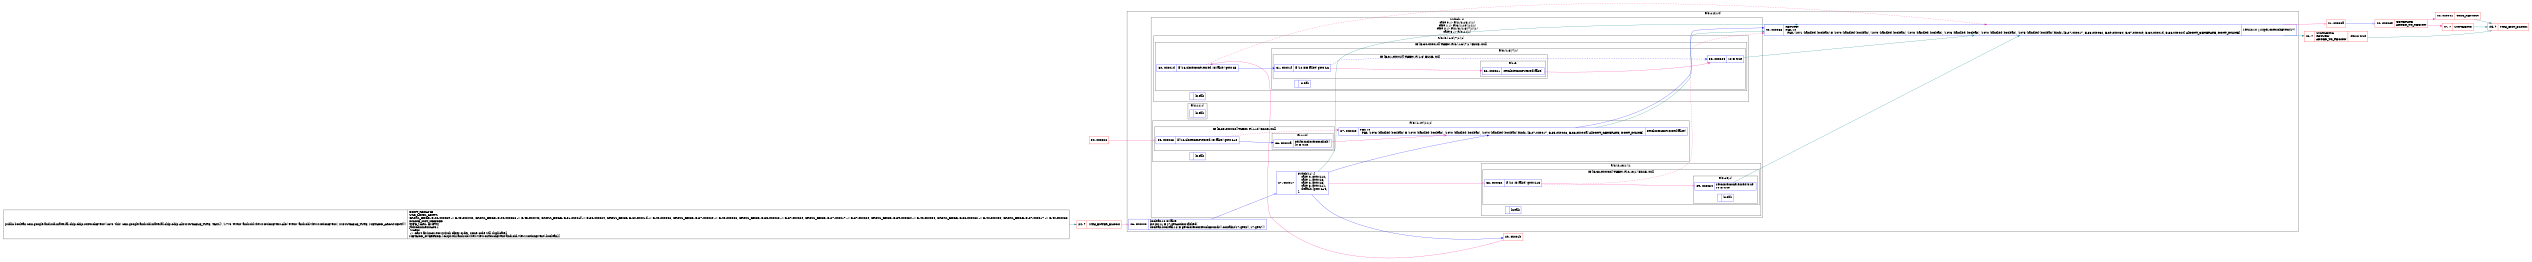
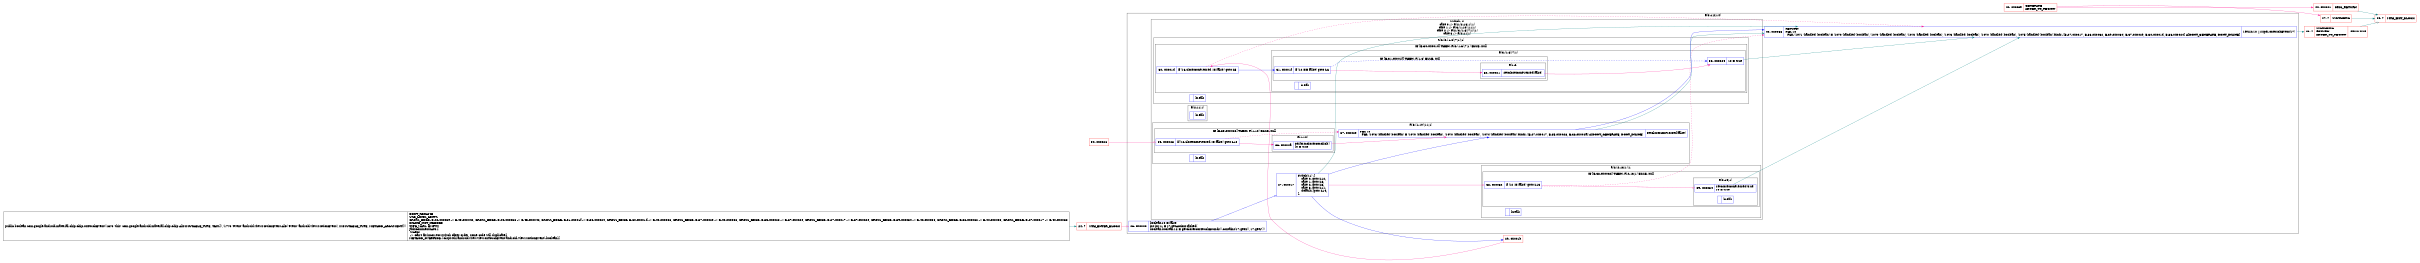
node "41: 0x003a": removed
edge "35: 0x0028" -> "36: 0x002a": color blue -> deeppink
